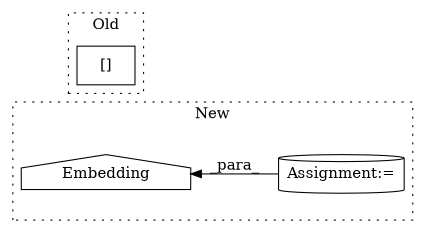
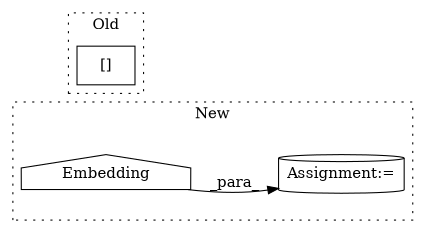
edge "Assignment:=" -> "Embedding": reversed
